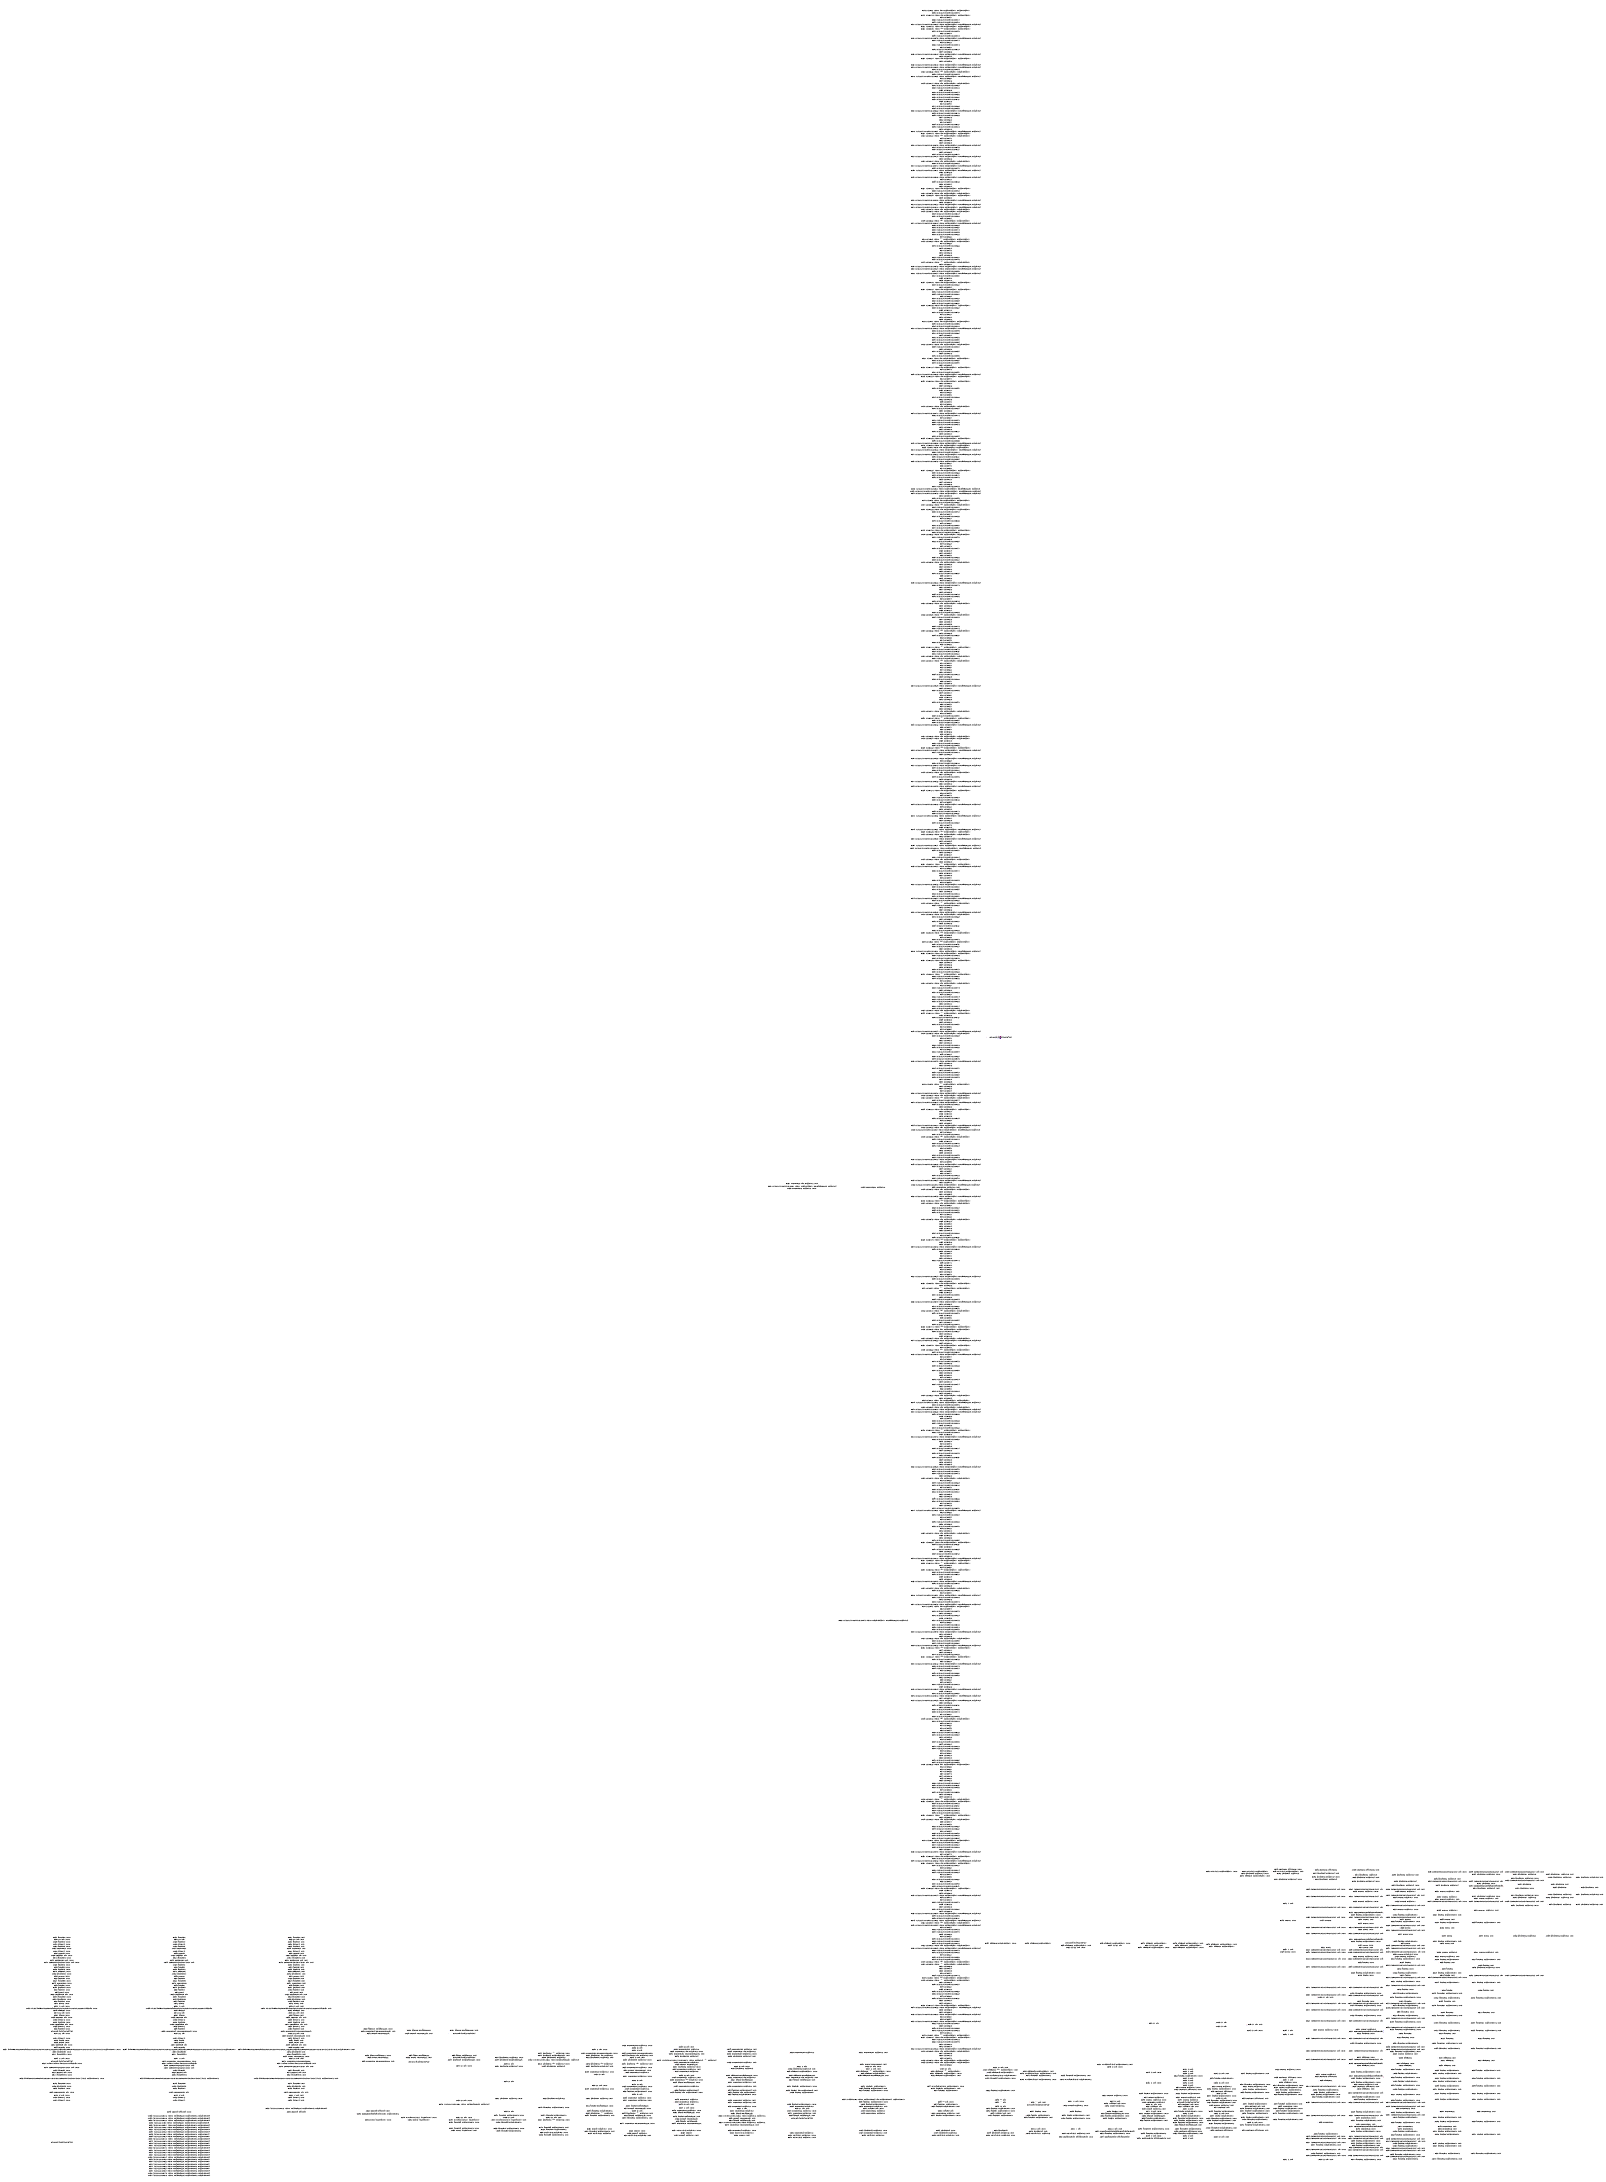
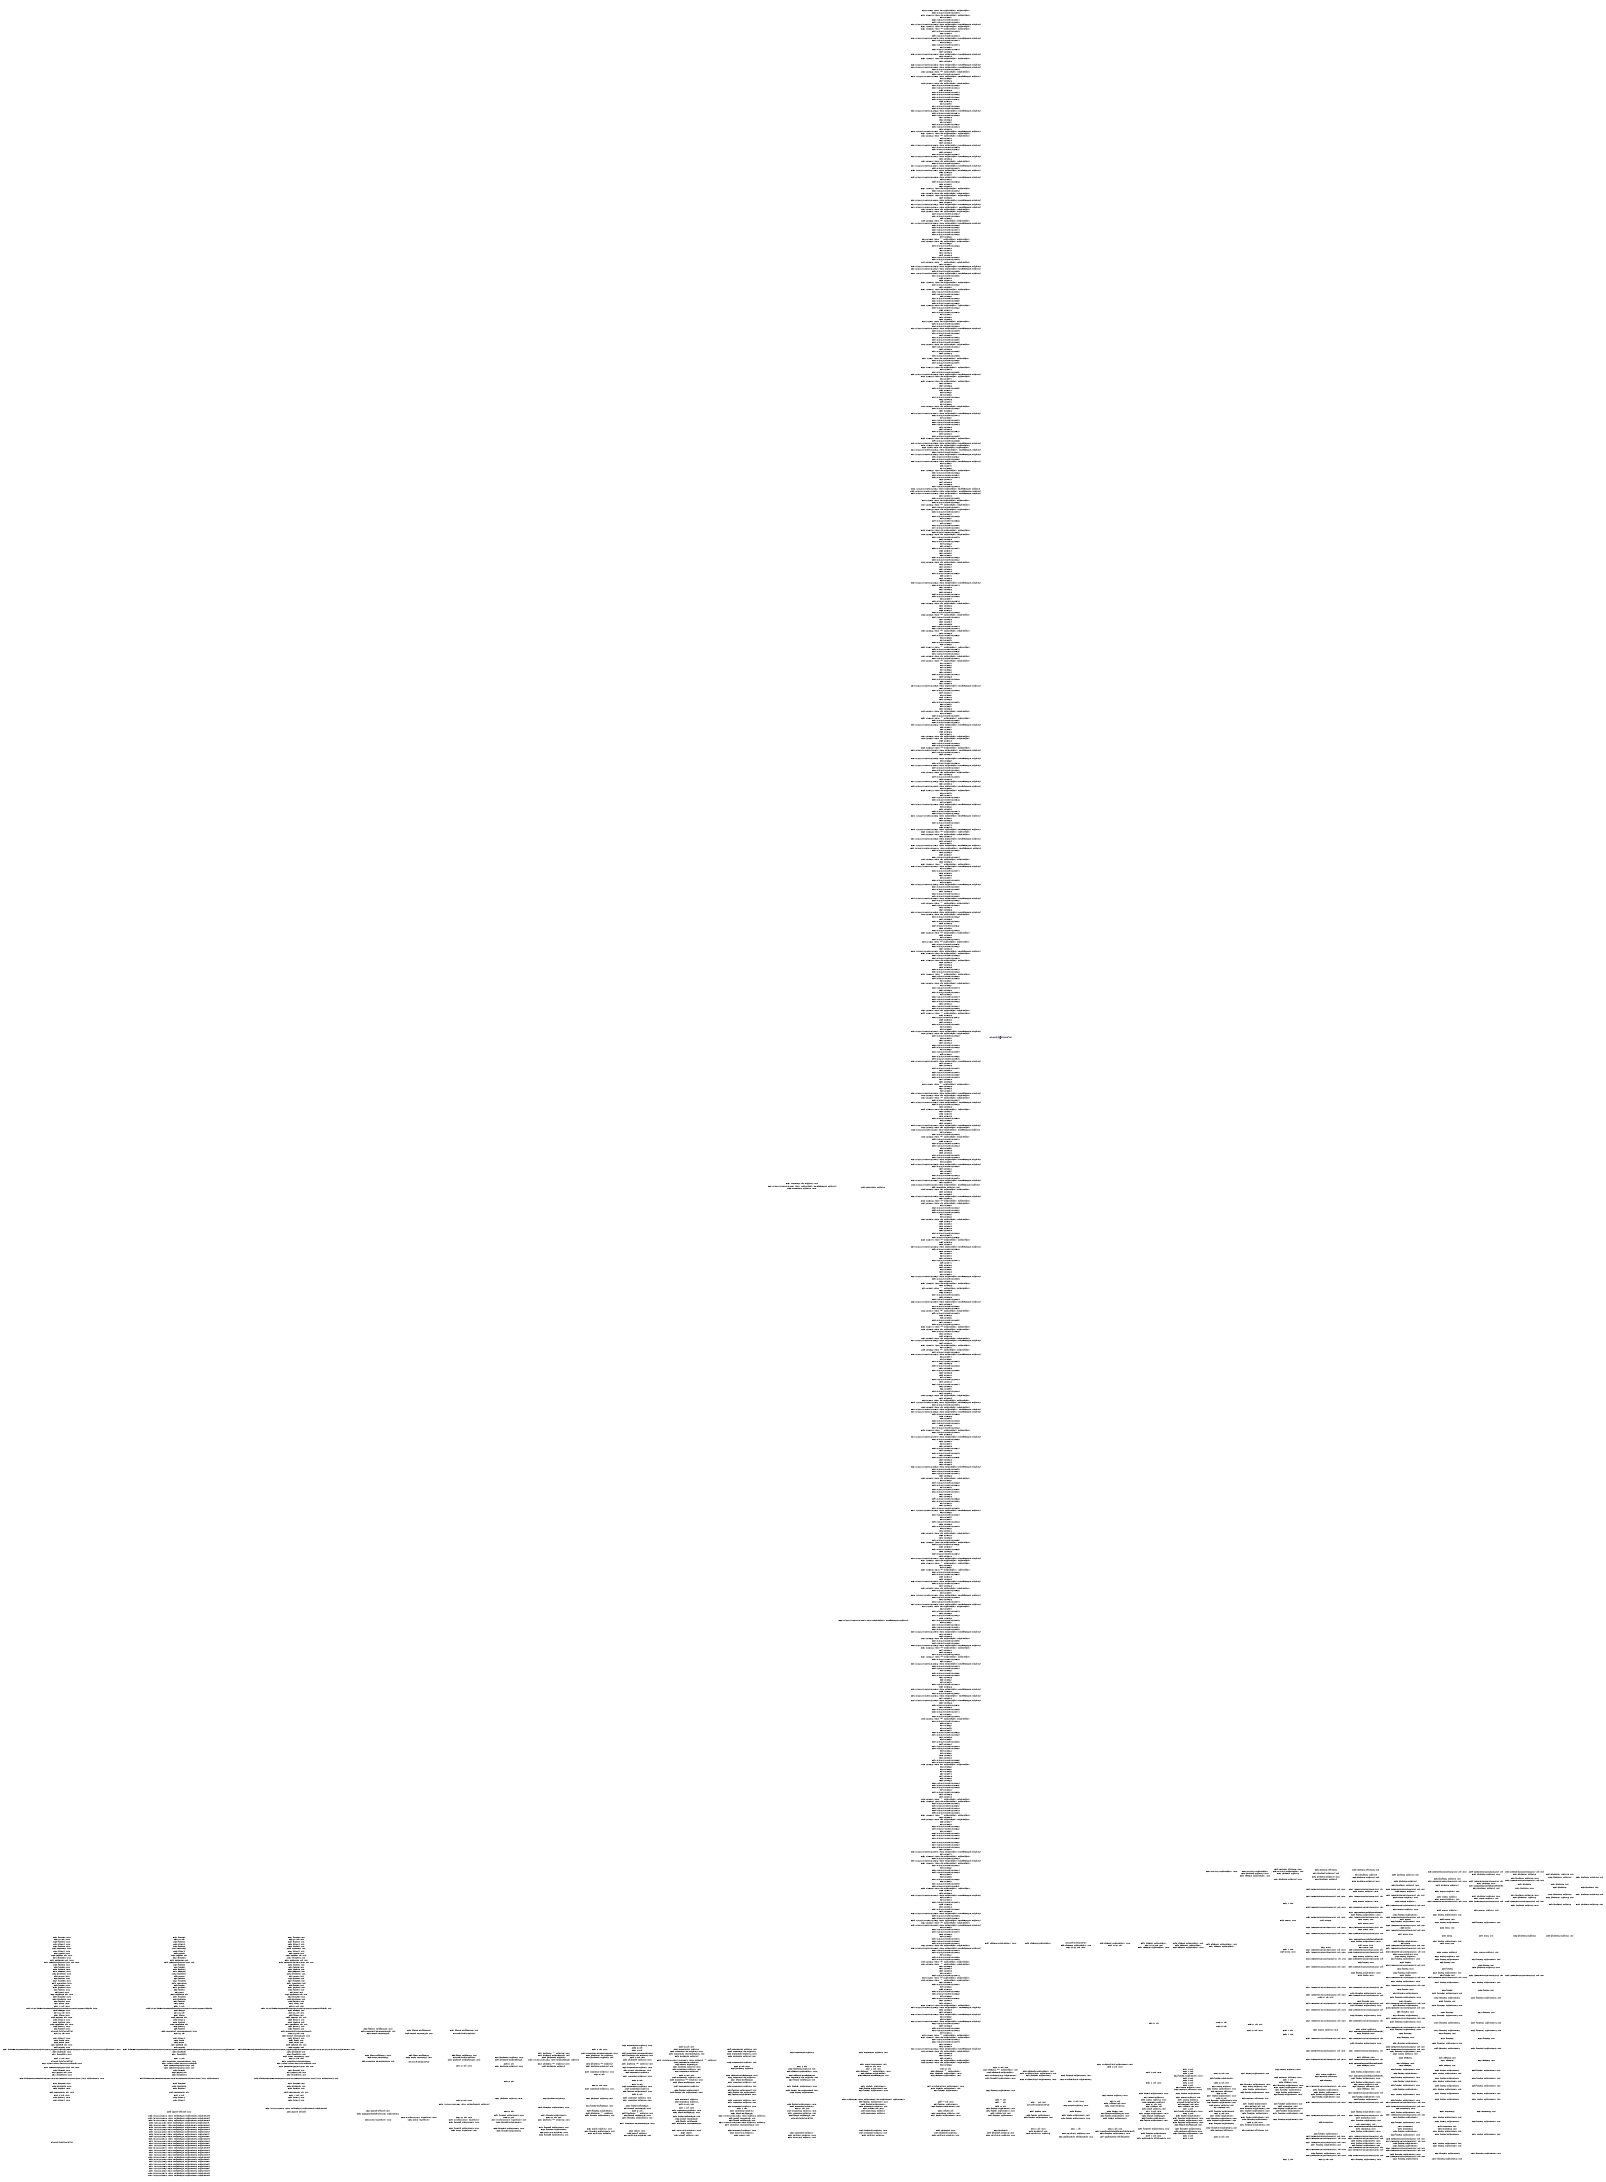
node "CE0x3ed2270": removed
node "CE0x3f61d00": text "aa_cred_eebc:tmp" -> "aa_cred_profile:tmp"
